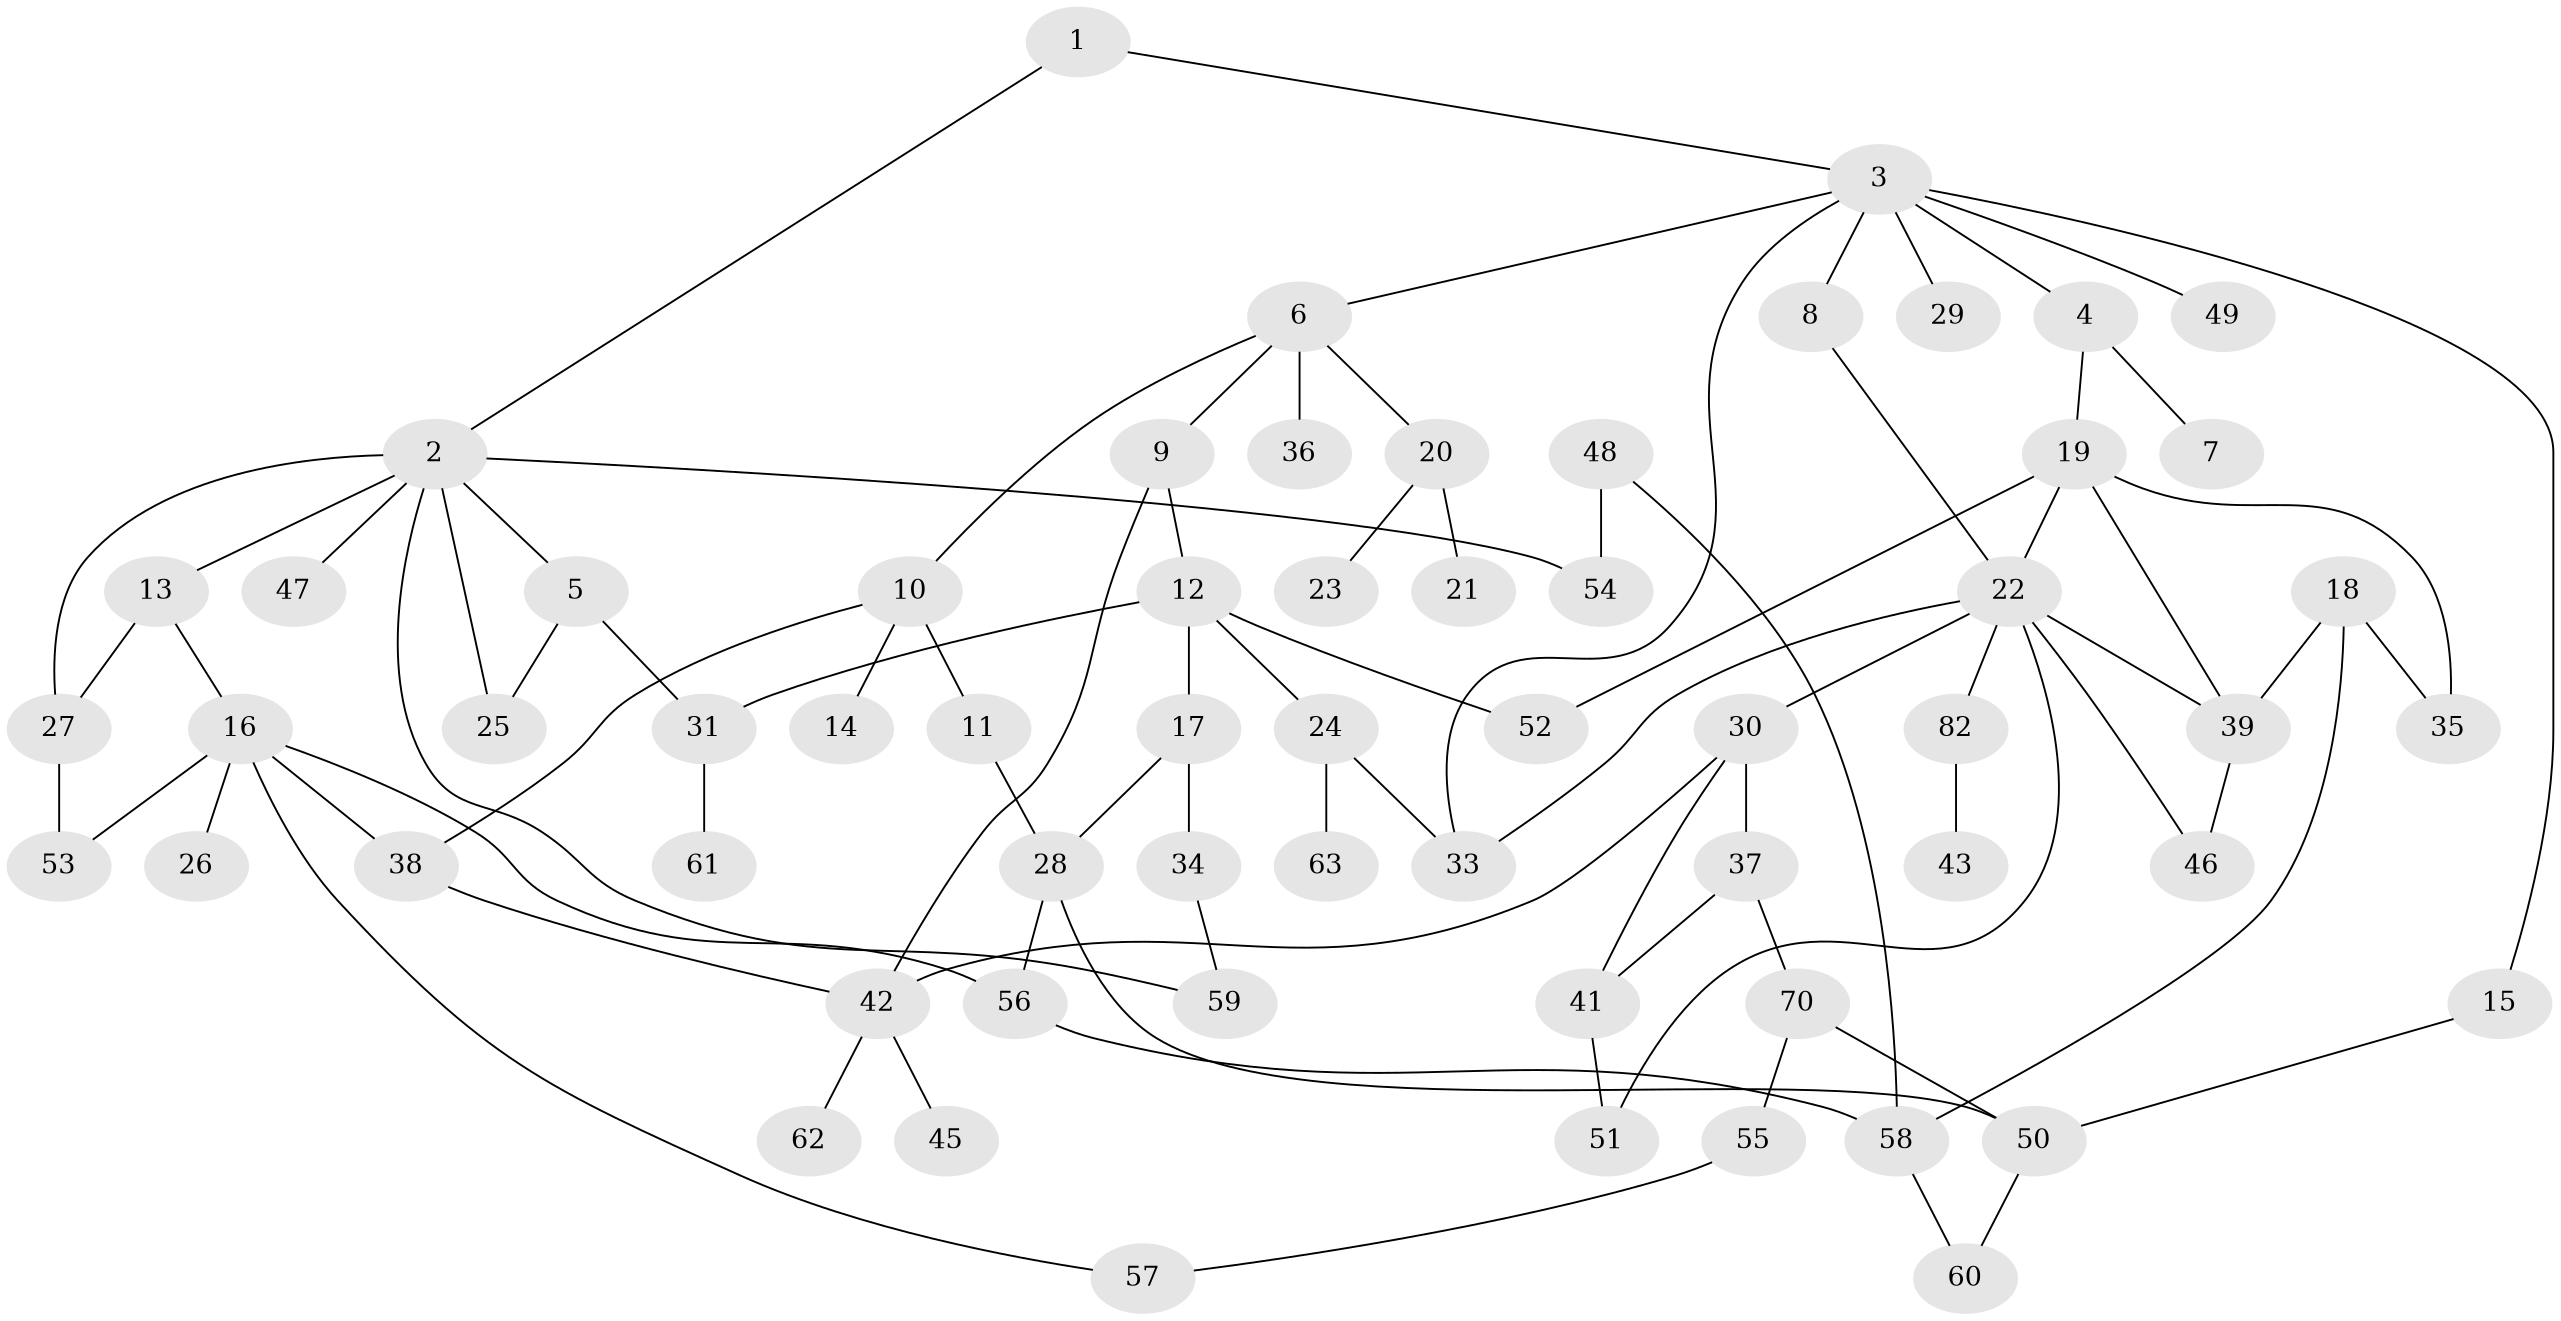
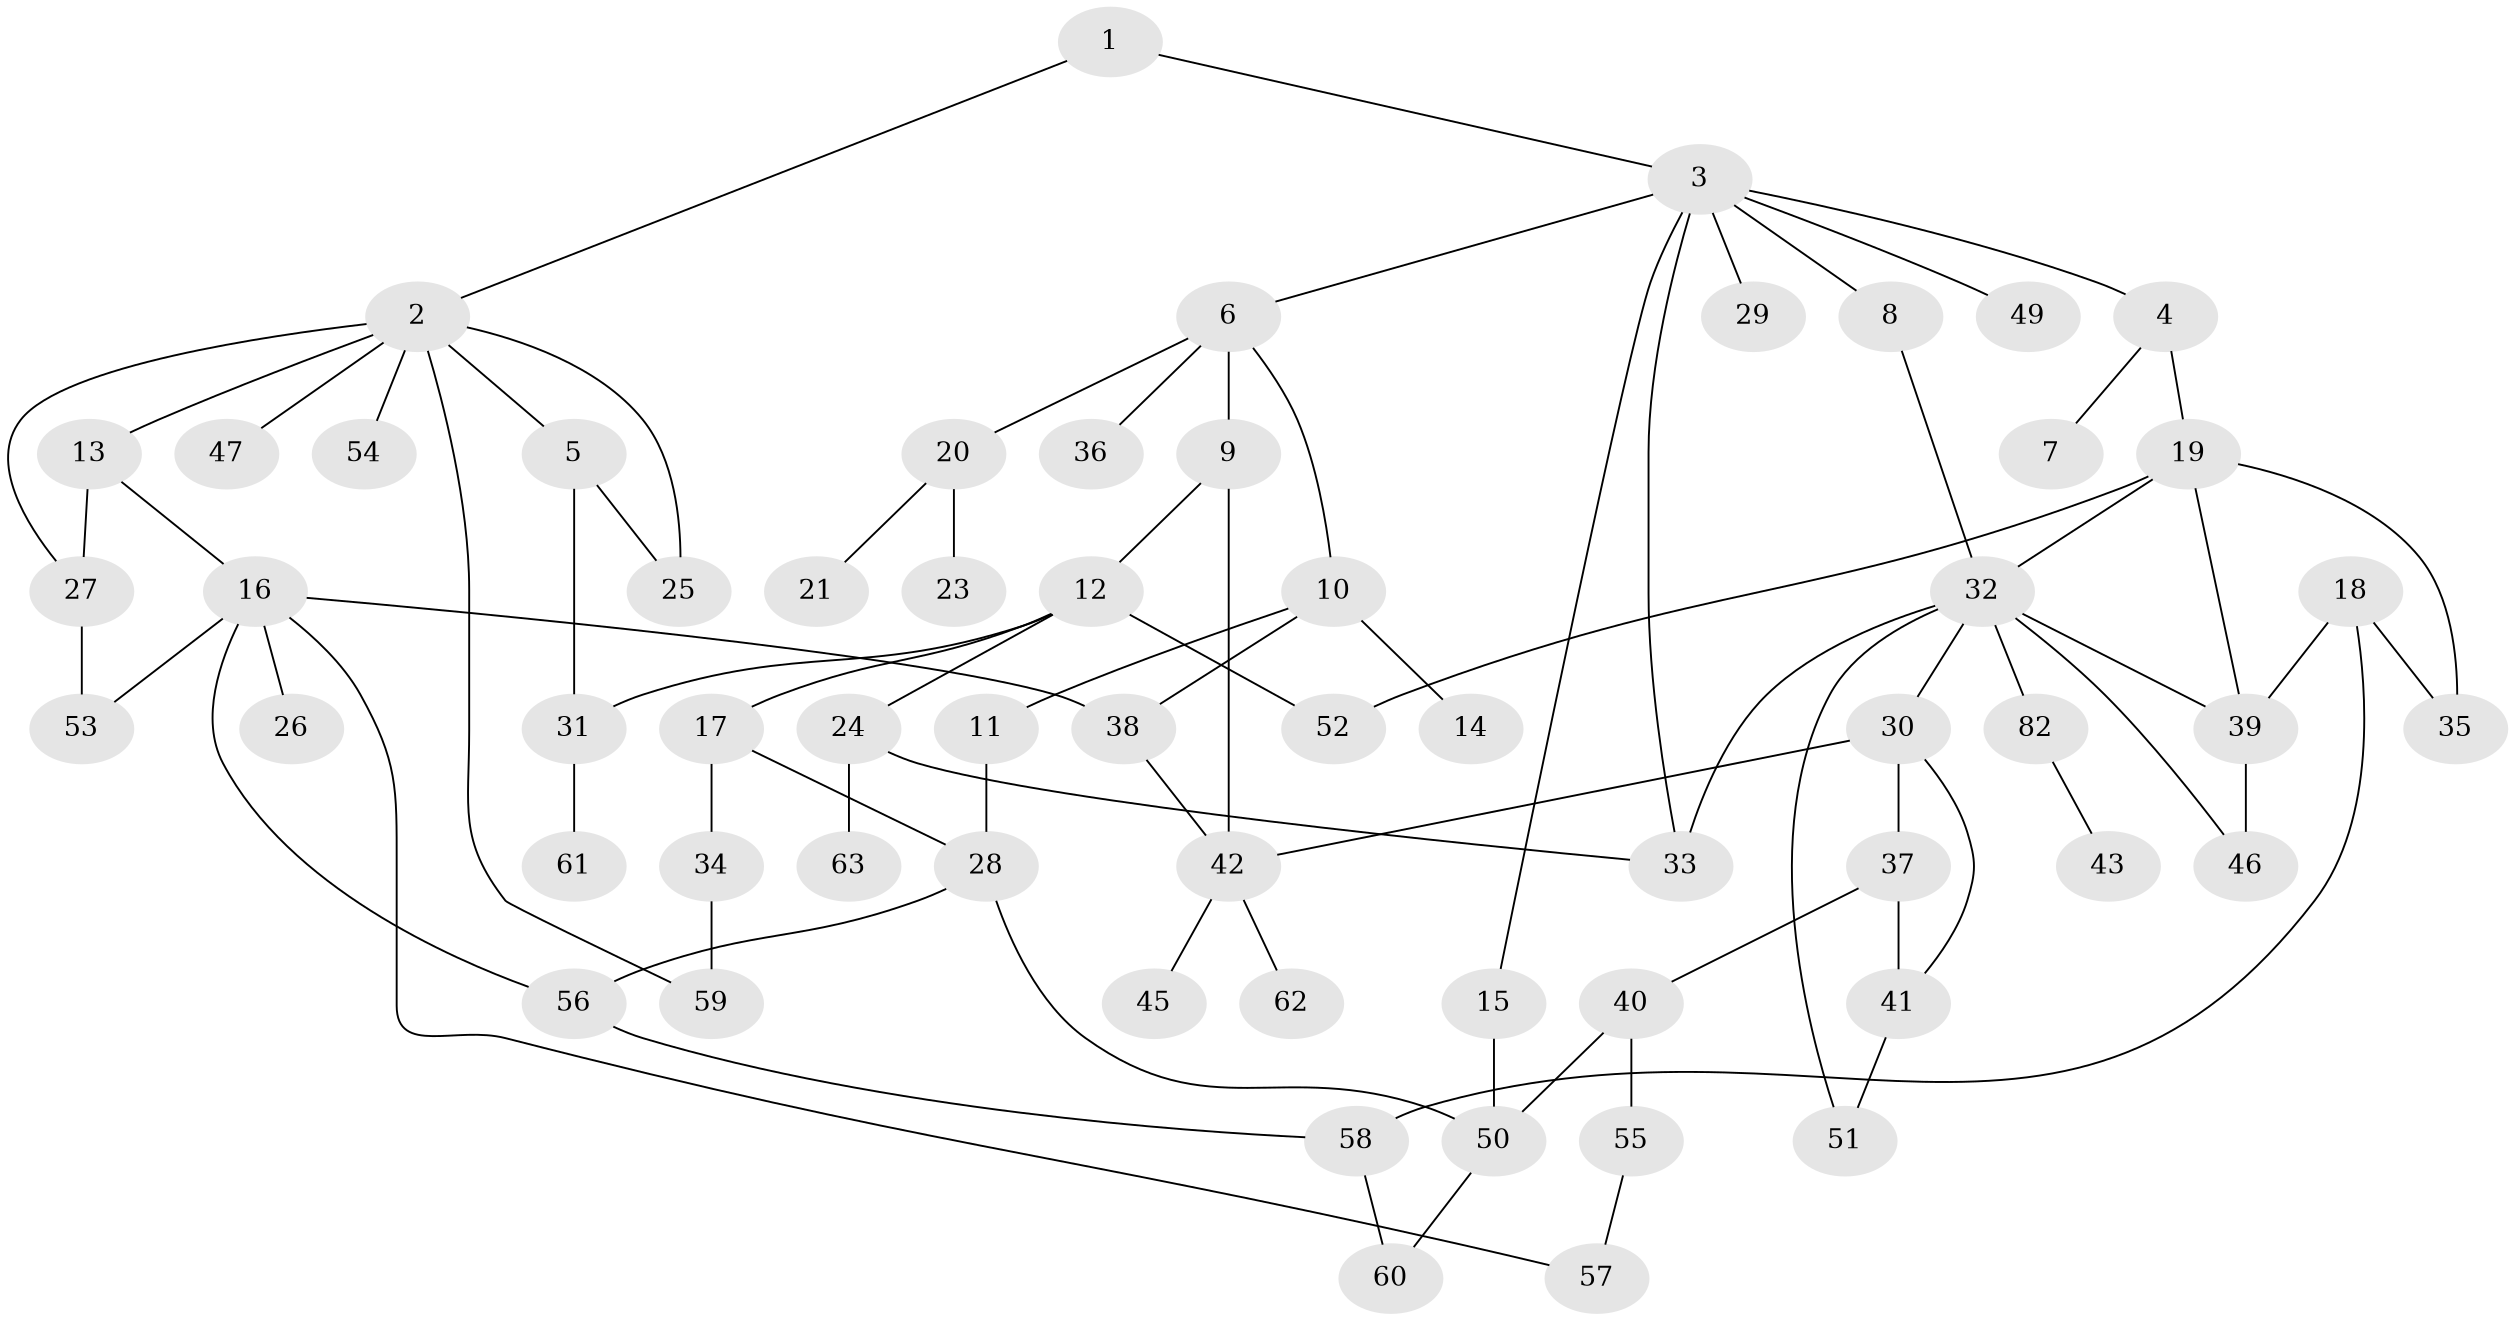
node "48": removed
node "22": label "22" -> "32"
node "70": label "70" -> "40"
